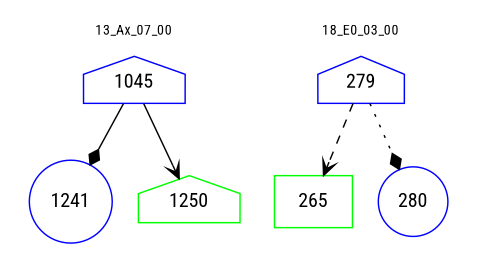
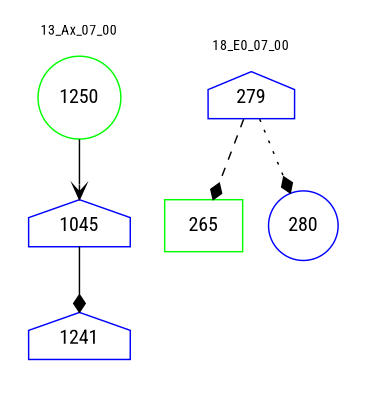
cluster "18_E0_03_00": label "18_E0_03_00" -> "18_E0_07_00"
edge "279" -> "265": arrowhead vee -> diamond
edge "1045" -> "1250": reversed
node "1241": shape circle -> house
node "1250": shape house -> circle
